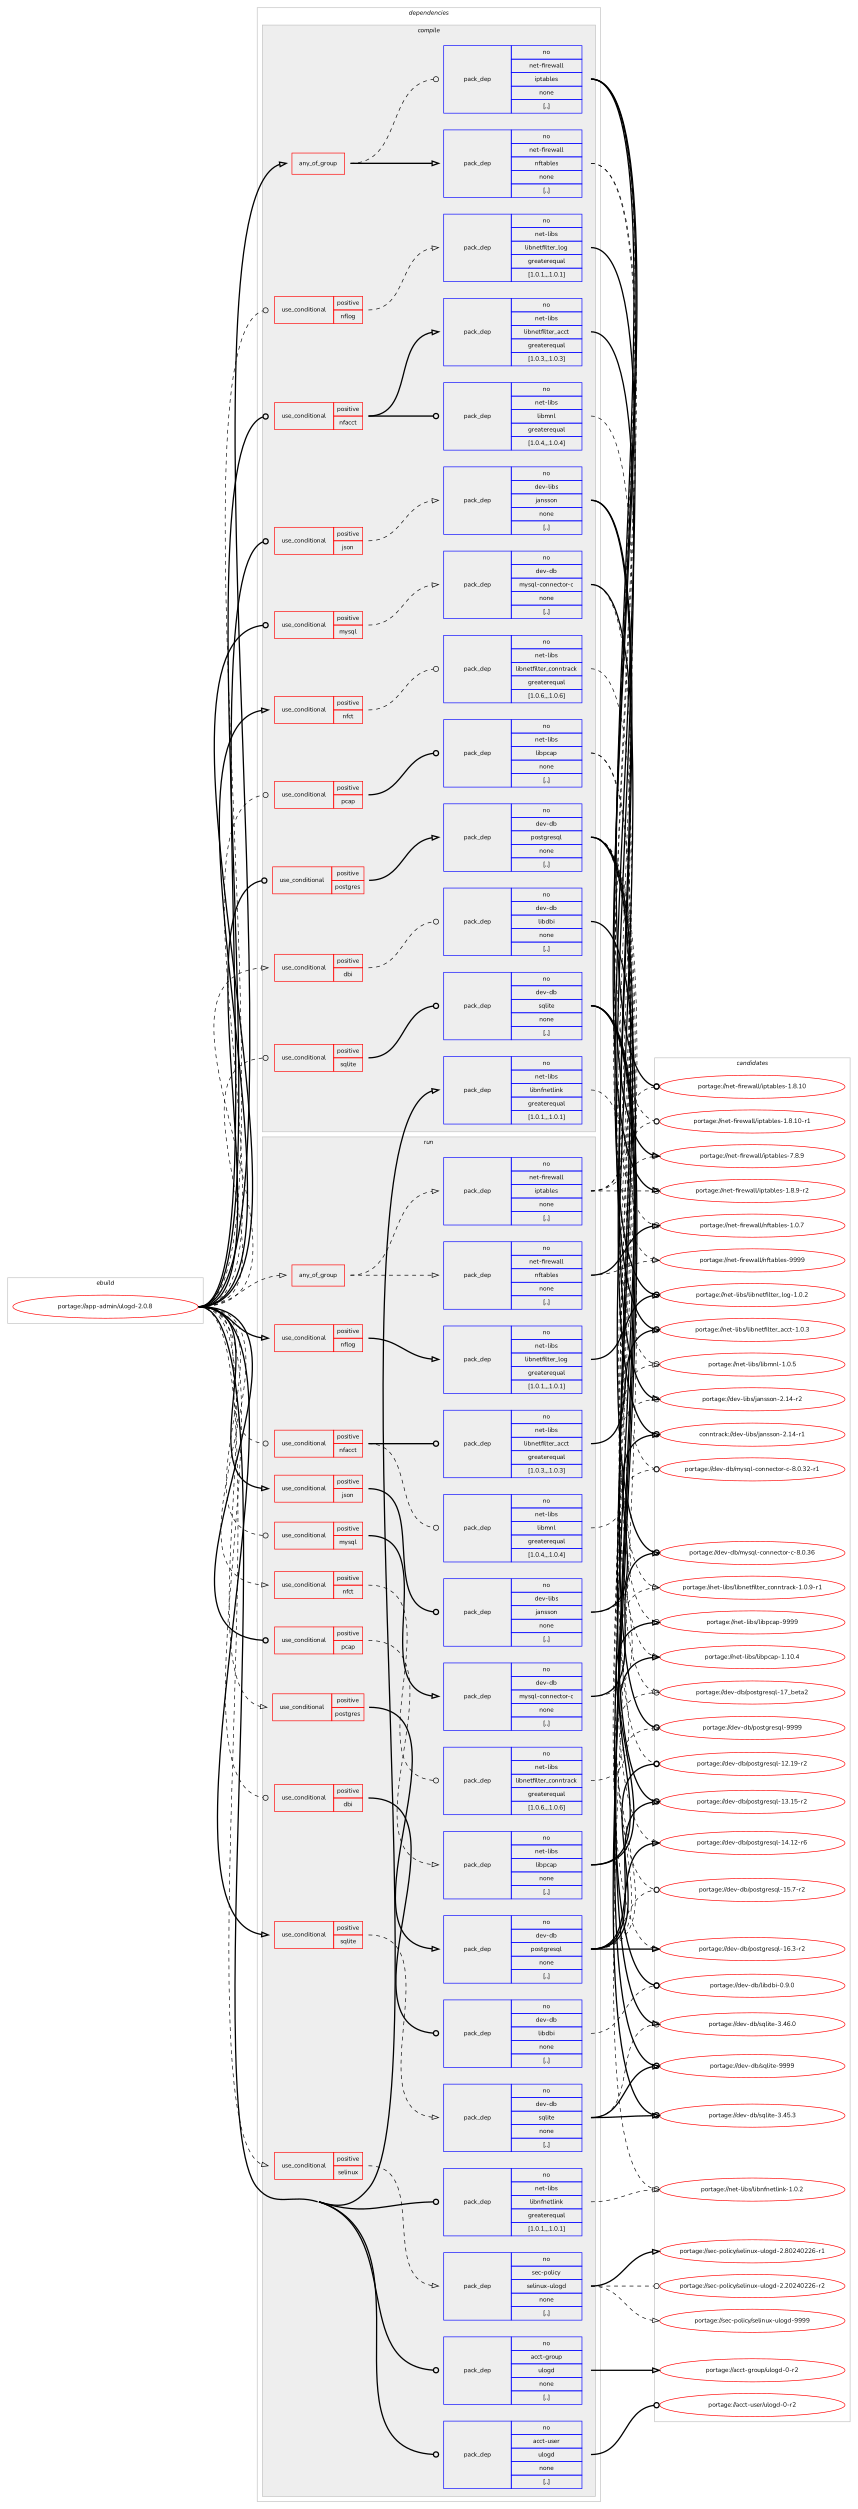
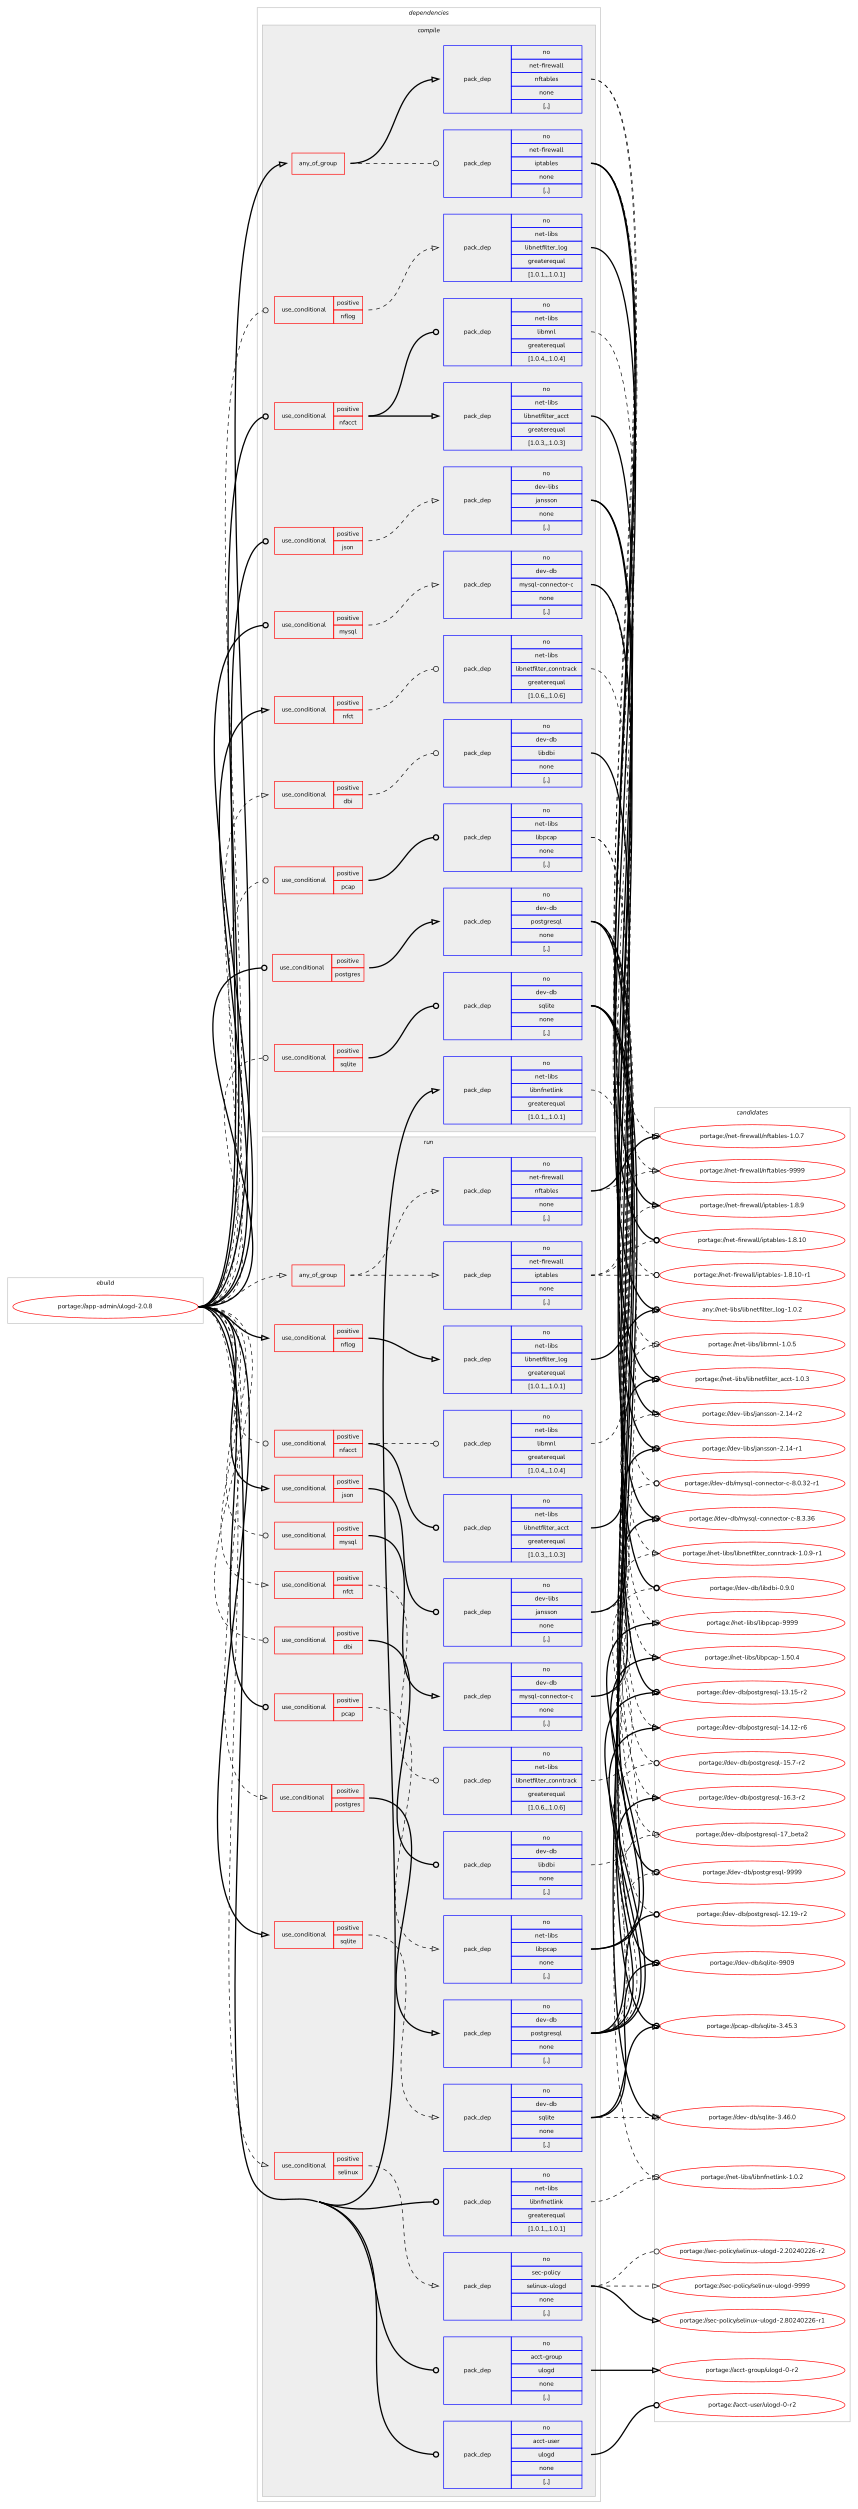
node "portage://net-firewall/iptables-7.8.9": label "portage://net-firewall/iptables-7.8.9" -> "portage://net-firewall/iptables-1.8.9"
node "portage://net-firewall/iptables-1.8.9-r2": removed
node "portage://net-libs/libnetfilter_log-1.0.2": label "portage://net-libs/libnetfilter_log-1.0.2" -> "any://net-libs/libnetfilter_log-1.0.2"
node "conntrack://dev-libs/jansson-2.14-r1": label "conntrack://dev-libs/jansson-2.14-r1" -> "portage://dev-libs/jansson-2.14-r1"
node "portage://dev-db/mysql-connector-c-8.0.36": label "portage://dev-db/mysql-connector-c-8.0.36" -> "portage://dev-db/mysql-connector-c-8.3.36"
node "portage://net-libs/libpcap-1.10.4": label "portage://net-libs/libpcap-1.10.4" -> "portage://net-libs/libpcap-1.50.4"
node "portage://dev-db/sqlite-9999": label "portage://dev-db/sqlite-9999" -> "portage://dev-db/sqlite-9909"
node "portage://dev-db/sqlite-3.45.3": label "portage://dev-db/sqlite-3.45.3" -> "portage://pcap-db/sqlite-3.45.3"
